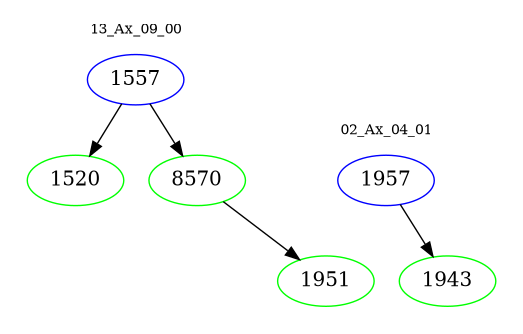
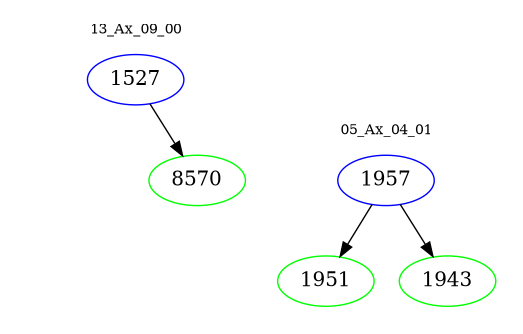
node "1557": label "1557" -> "1527"
cluster "02_Ax_04_01": label "02_Ax_04_01" -> "05_Ax_04_01"
node "1520": removed
edge "8570" -> "1951": now "1957" -> "1951"
